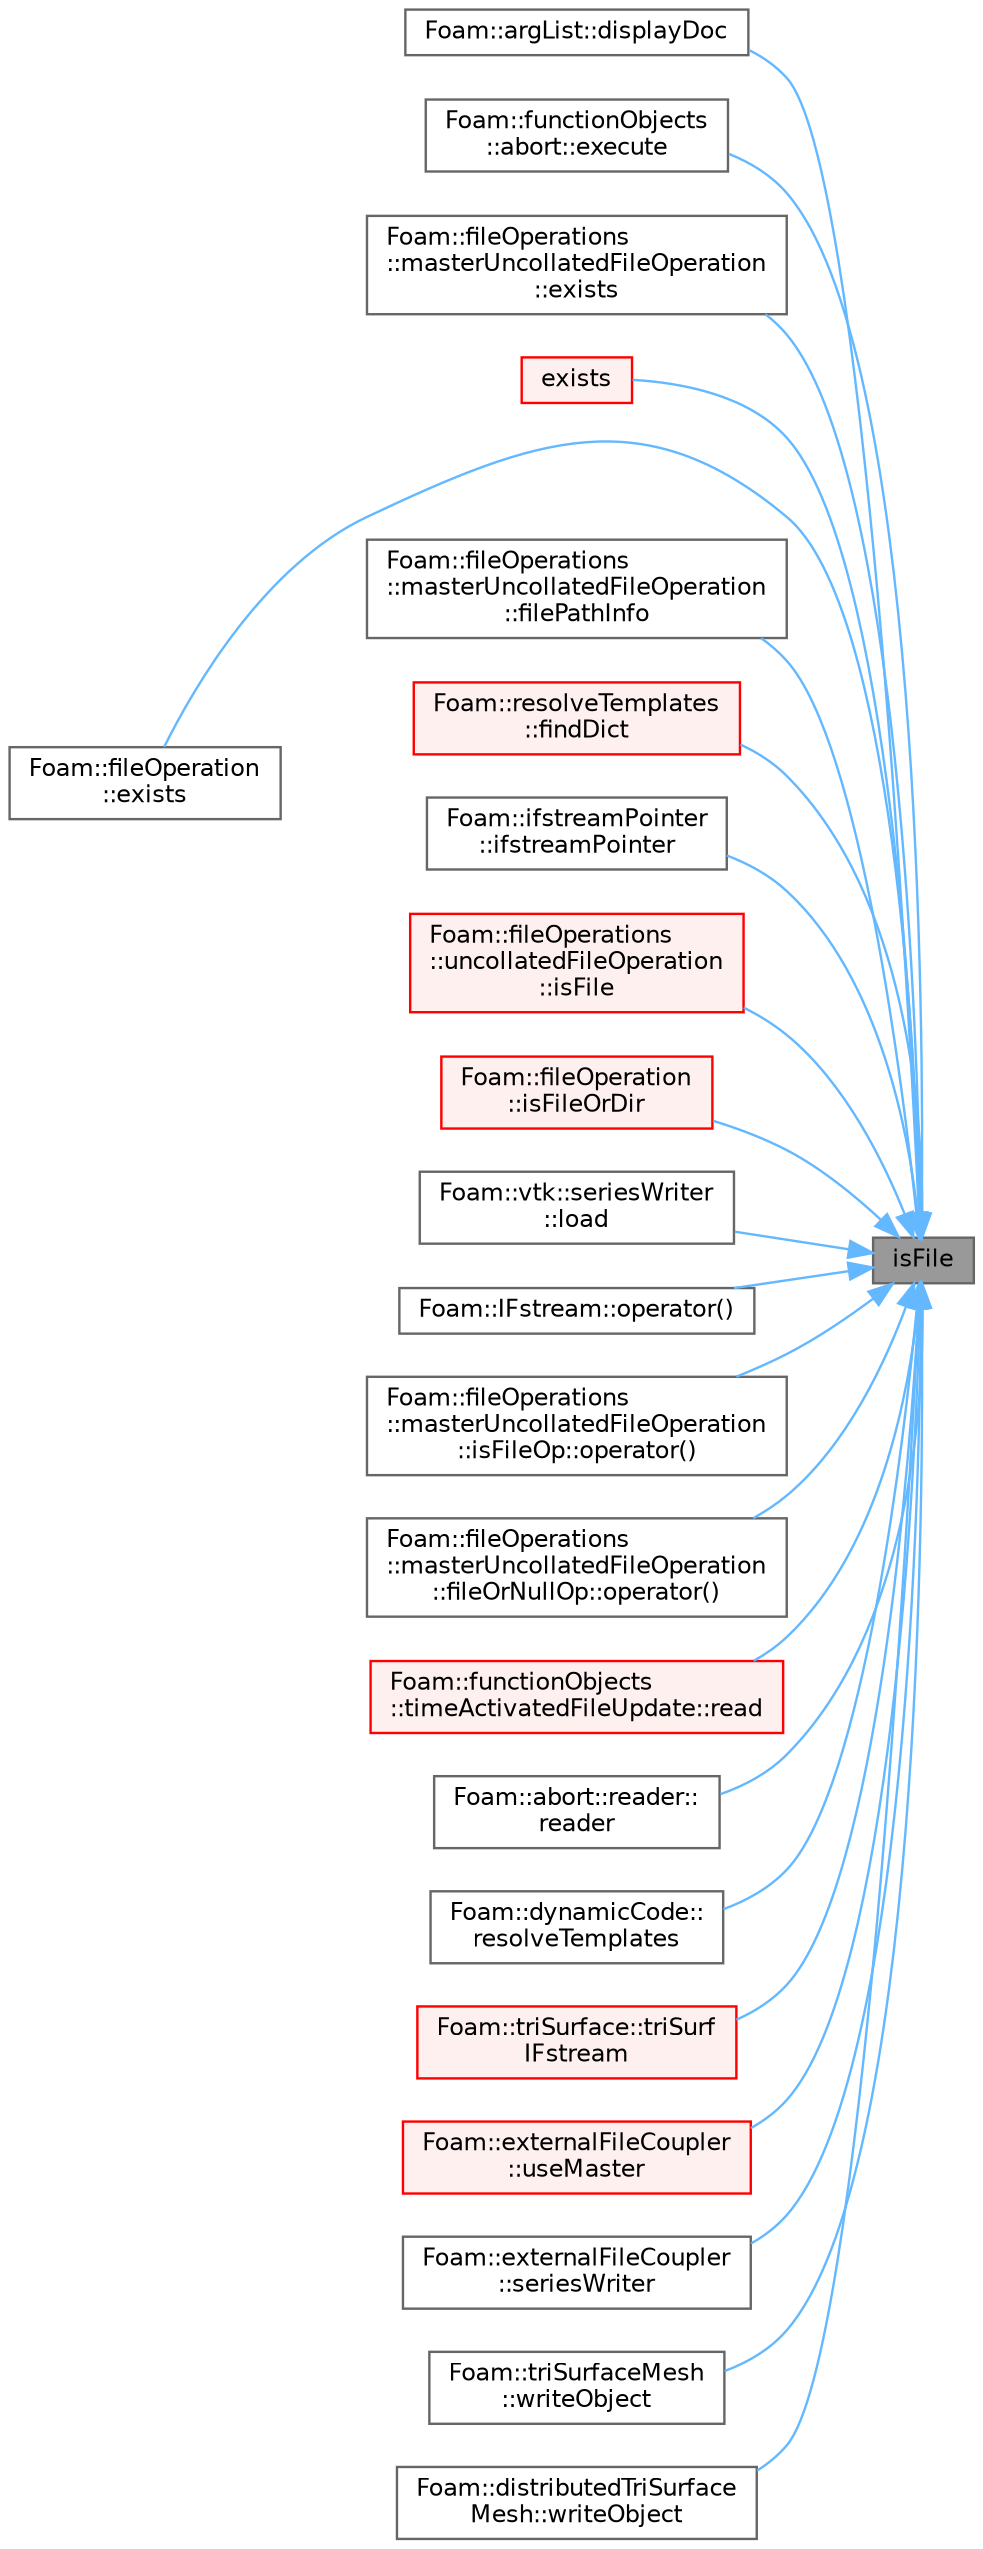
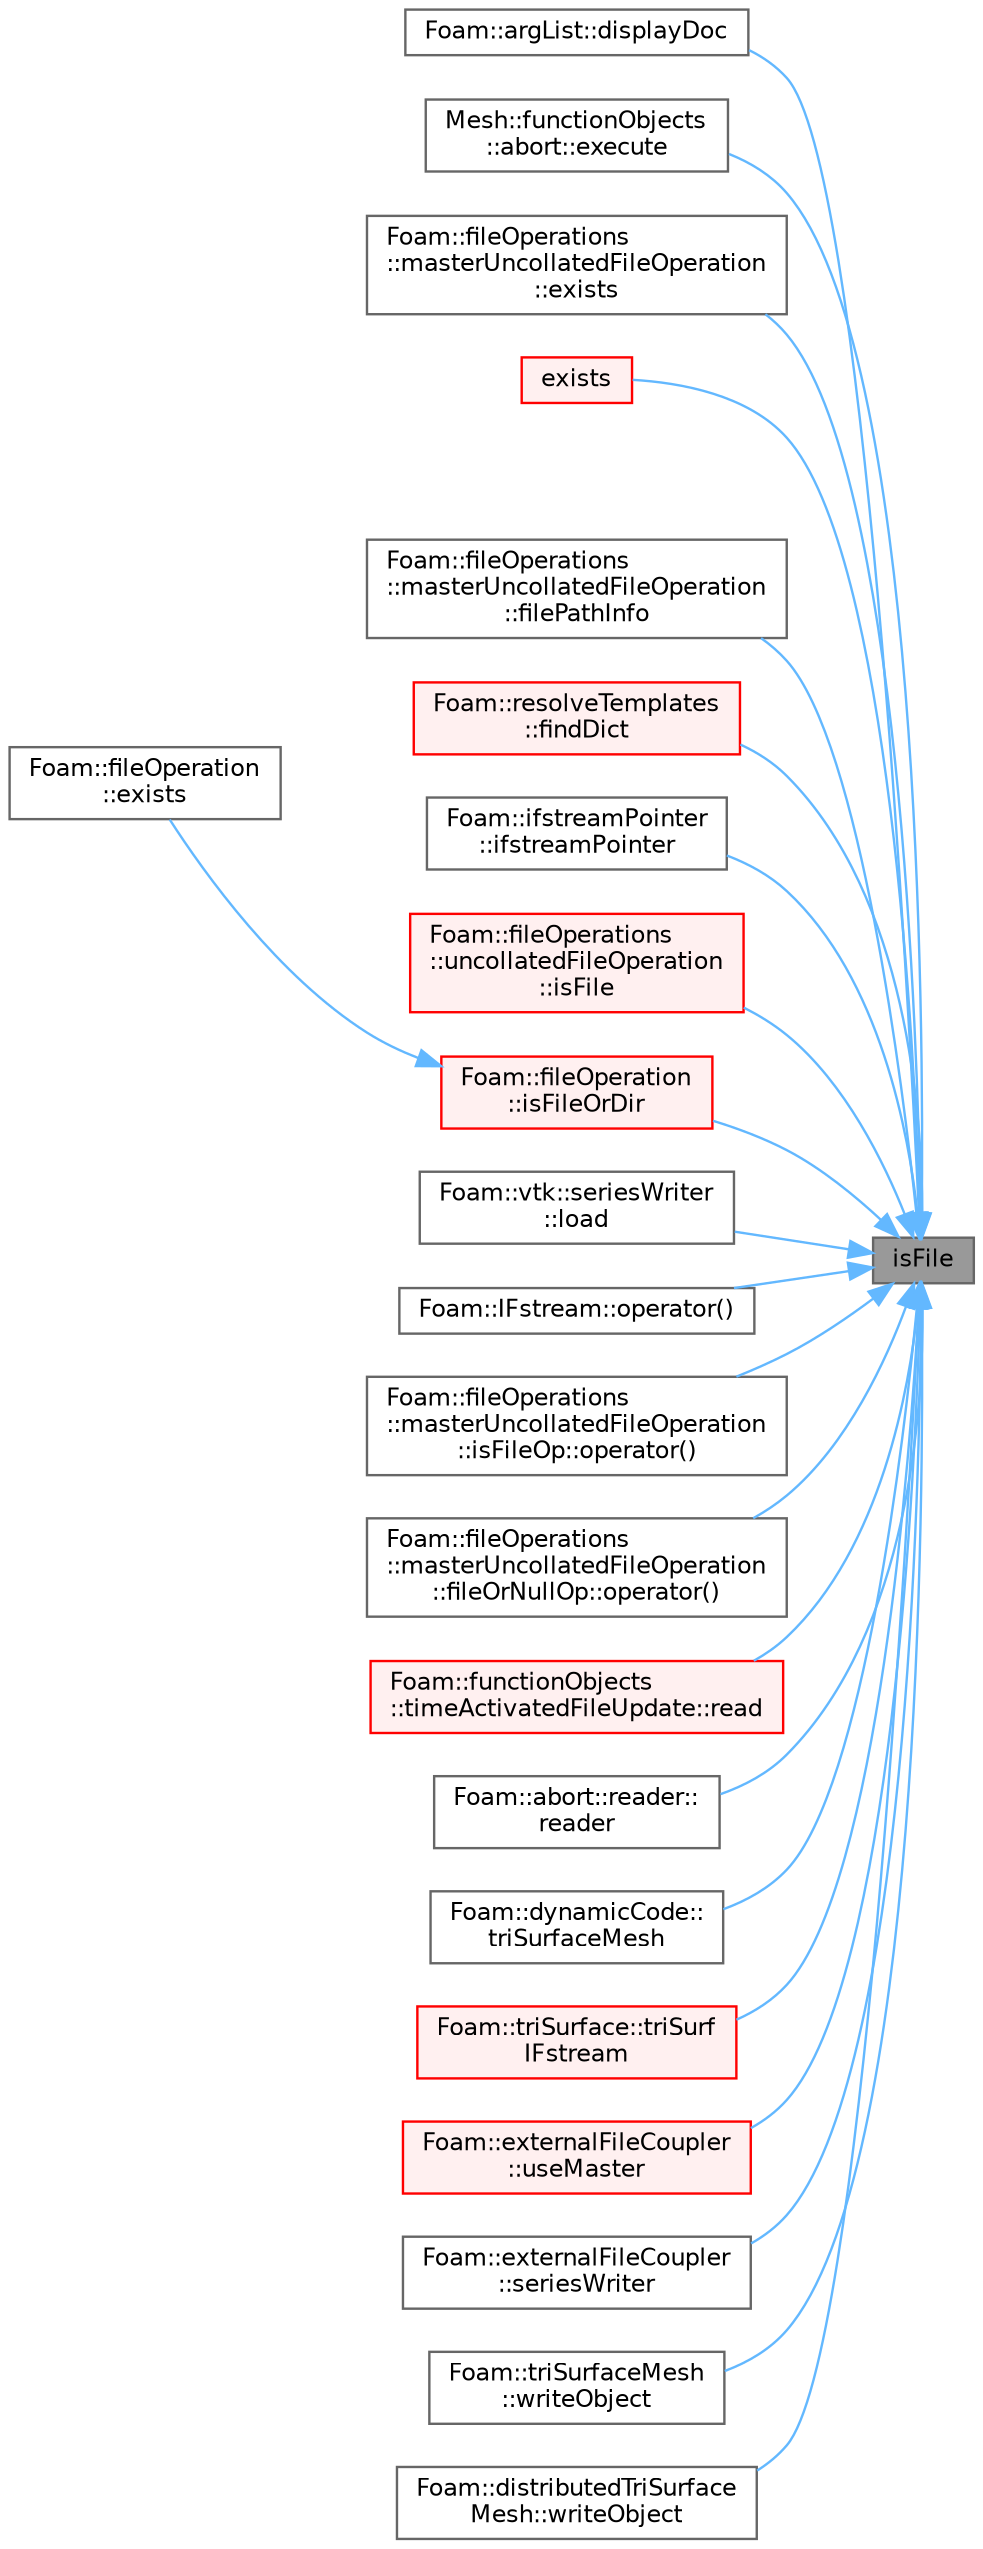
node "Foam::functionObjects ::abort::execute": label "Foam::functionObjects ::abort::execute" -> "Mesh::functionObjects ::abort::execute"
edge "Foam::fileOperation ::exists" -> "isFile": now "Foam::fileOperation ::exists" -> "Foam::fileOperation ::isFileOrDir"
node "Foam::dynamicCode:: resolveTemplates": label "Foam::dynamicCode:: resolveTemplates" -> "Foam::dynamicCode:: triSurfaceMesh"
